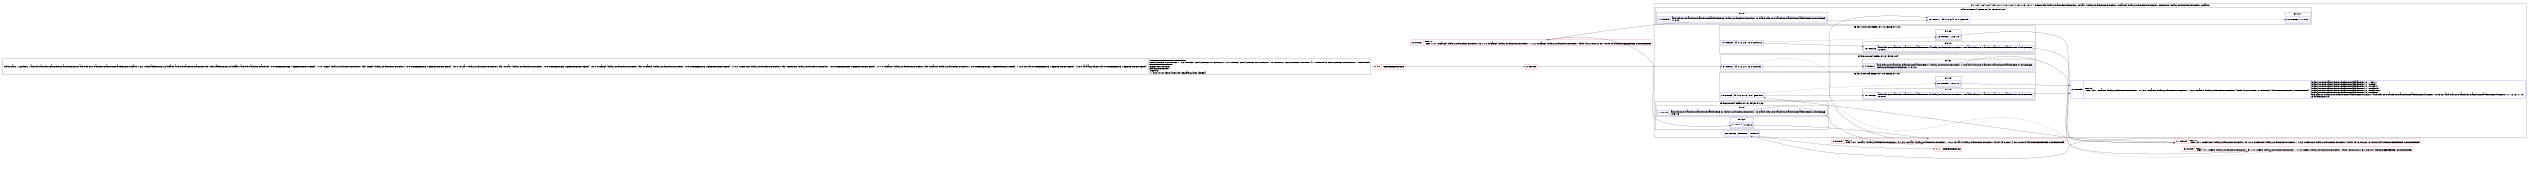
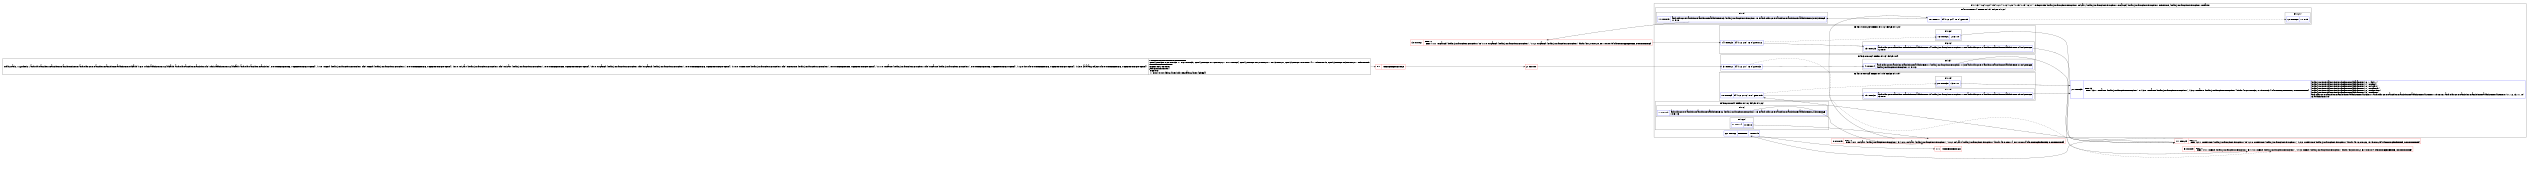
edge "11: 0x0019" -> "10: 0x0017": reversed
edge "13: 0x0021" -> "8: 0x0014": now "13: 0x0021" -> "14: 0x0023"
